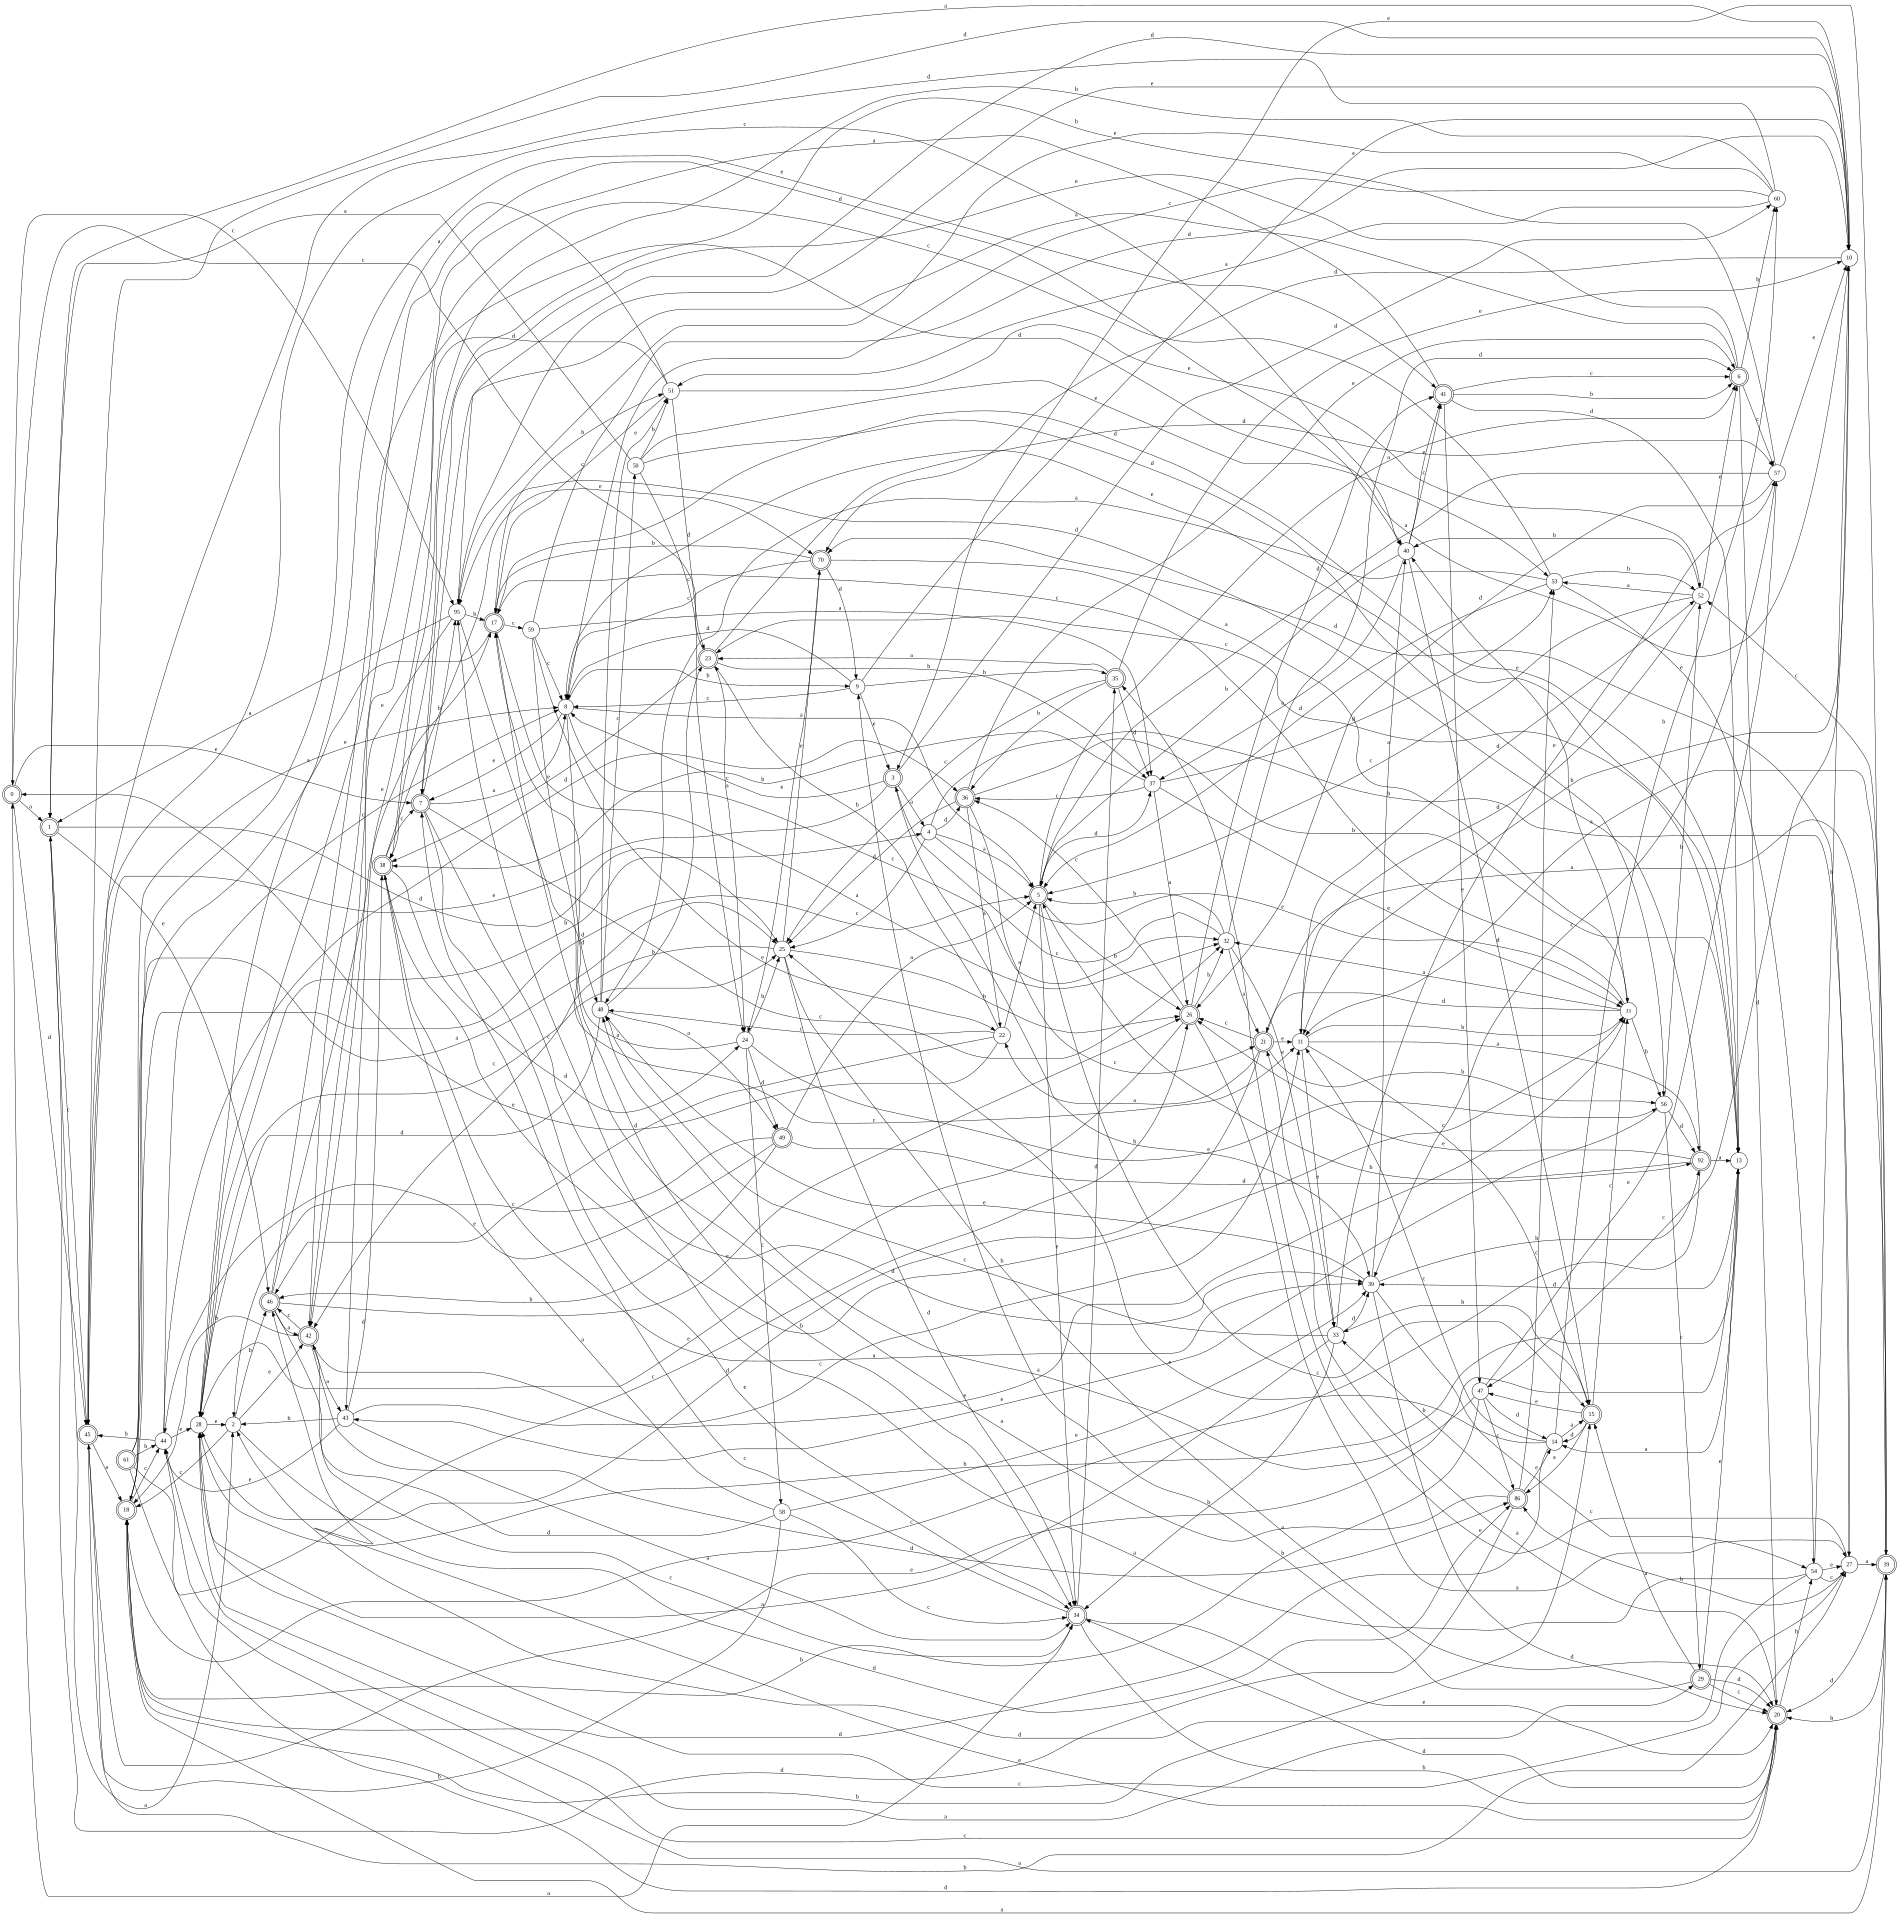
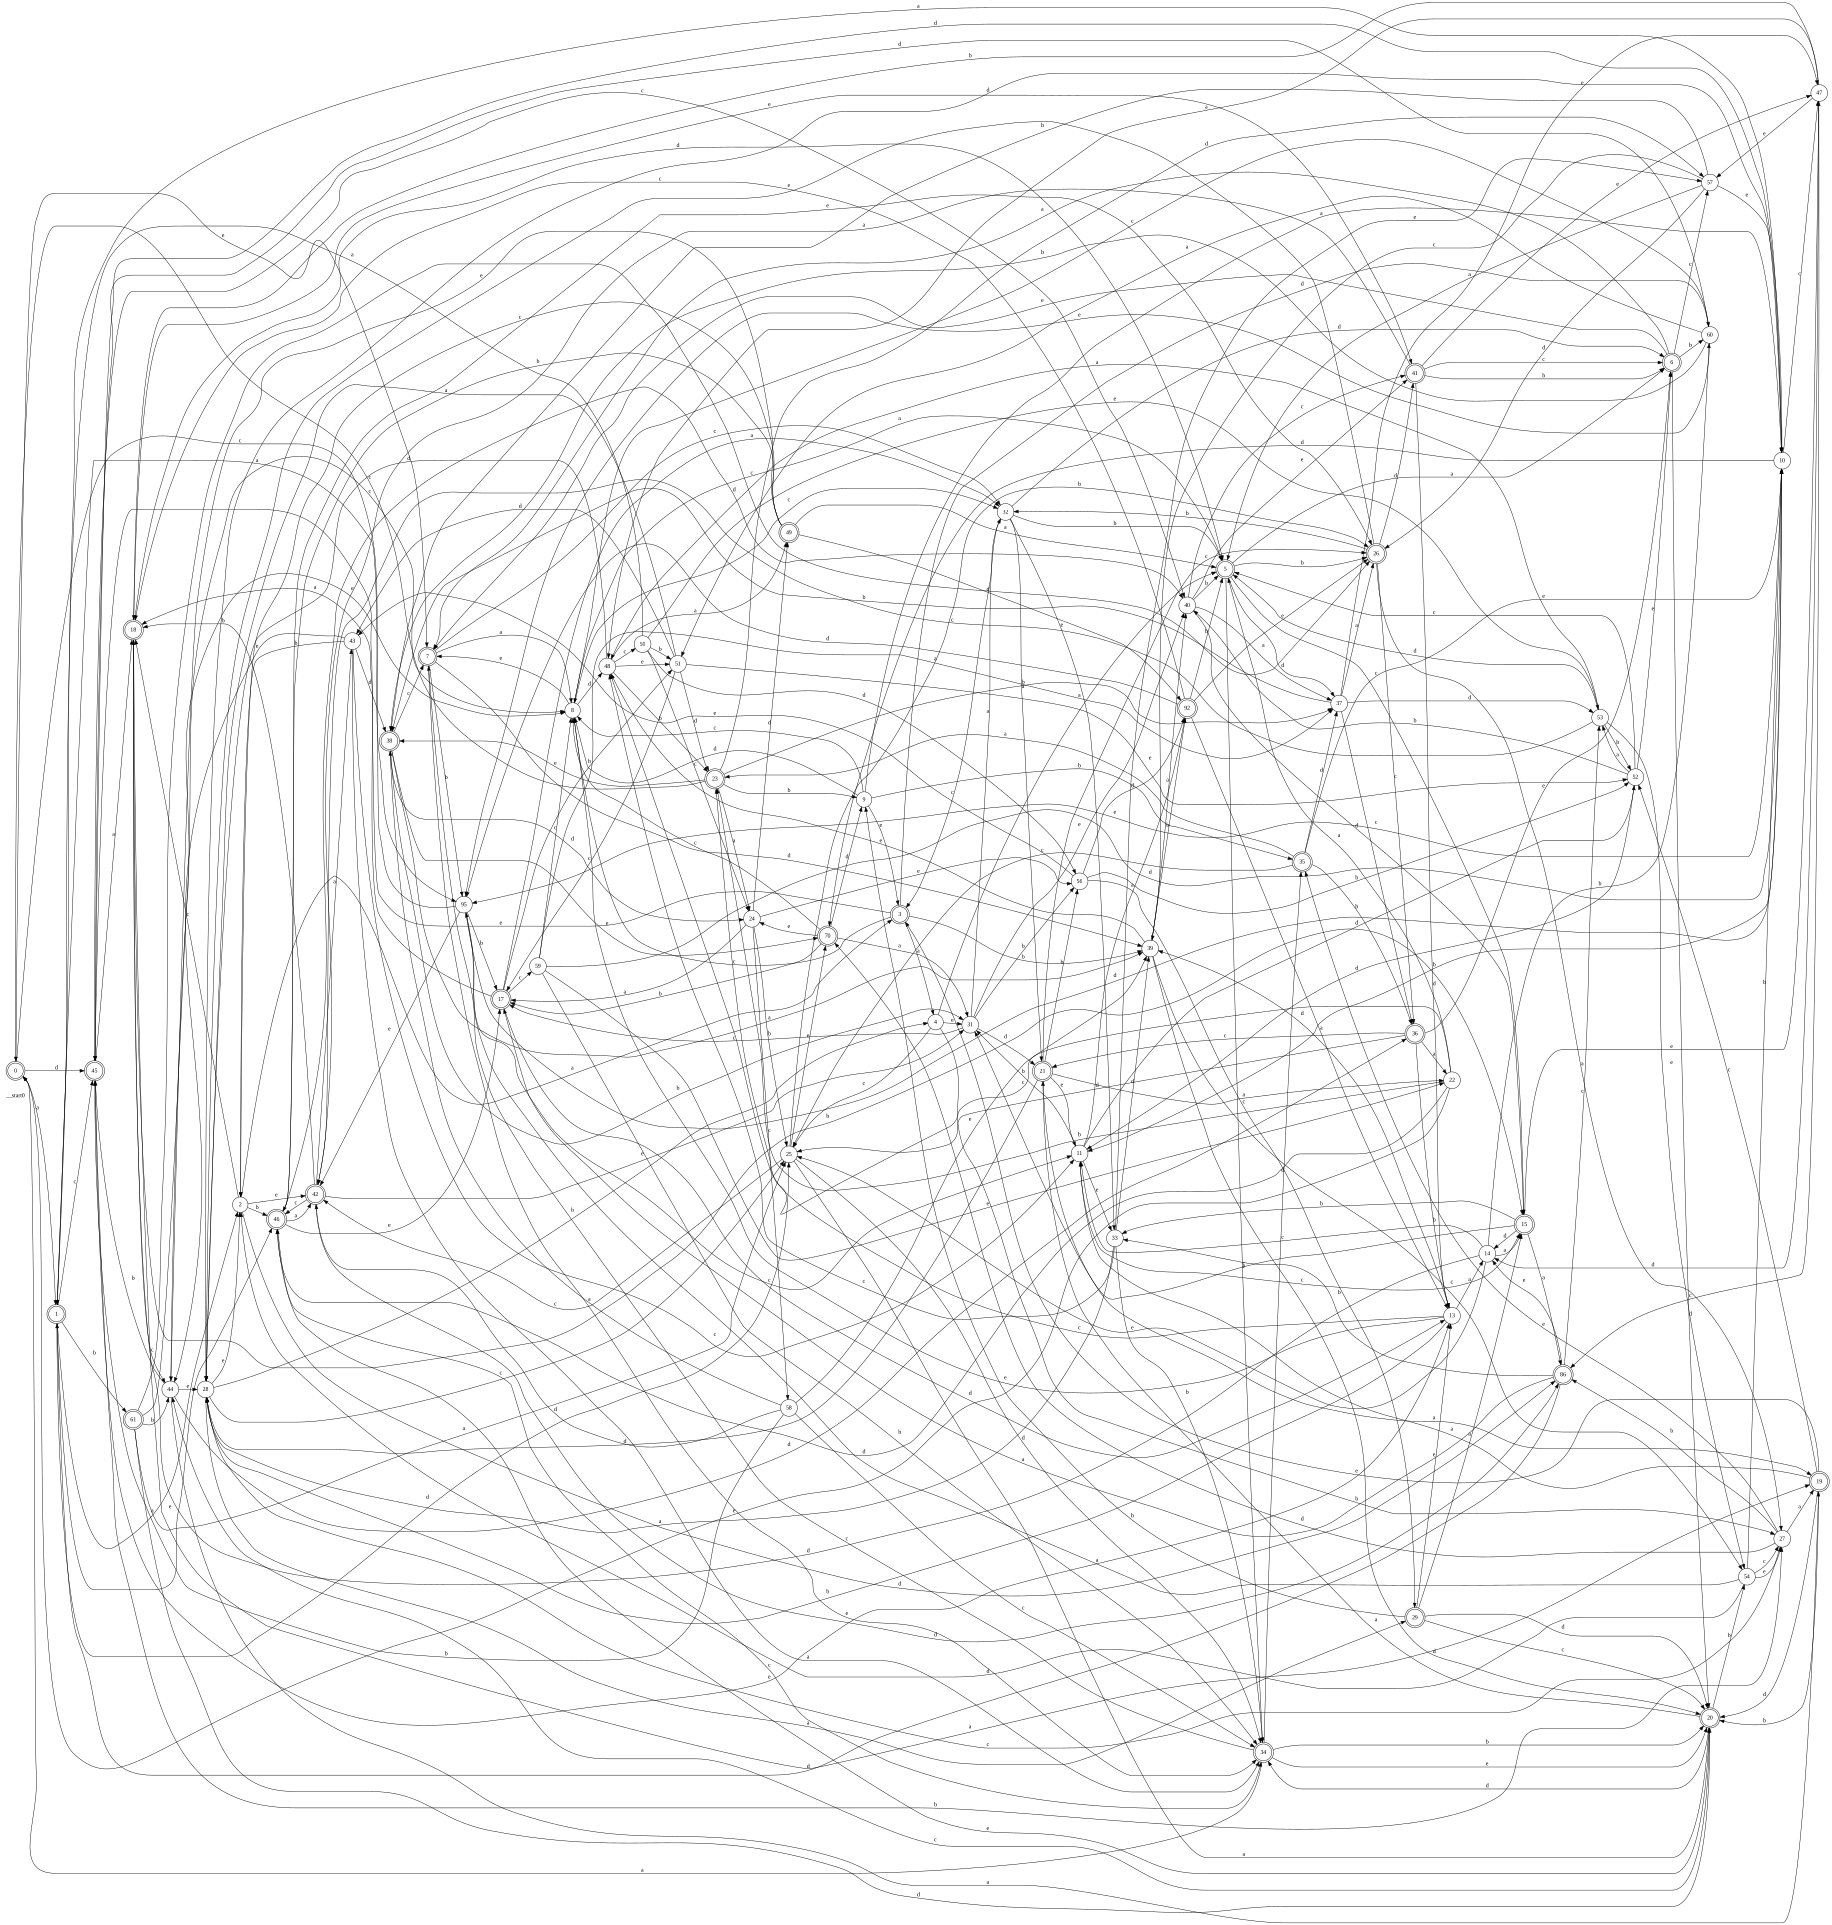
edge "8" -> "9": now "23" -> "9"
edge "4" -> "36": removed, label "d"
edge "37" -> "31": now "37" -> "47"
edge "2" -> "3": added, label "a"
node "__start0": added
edge "1" -> "61": added, label "b"
